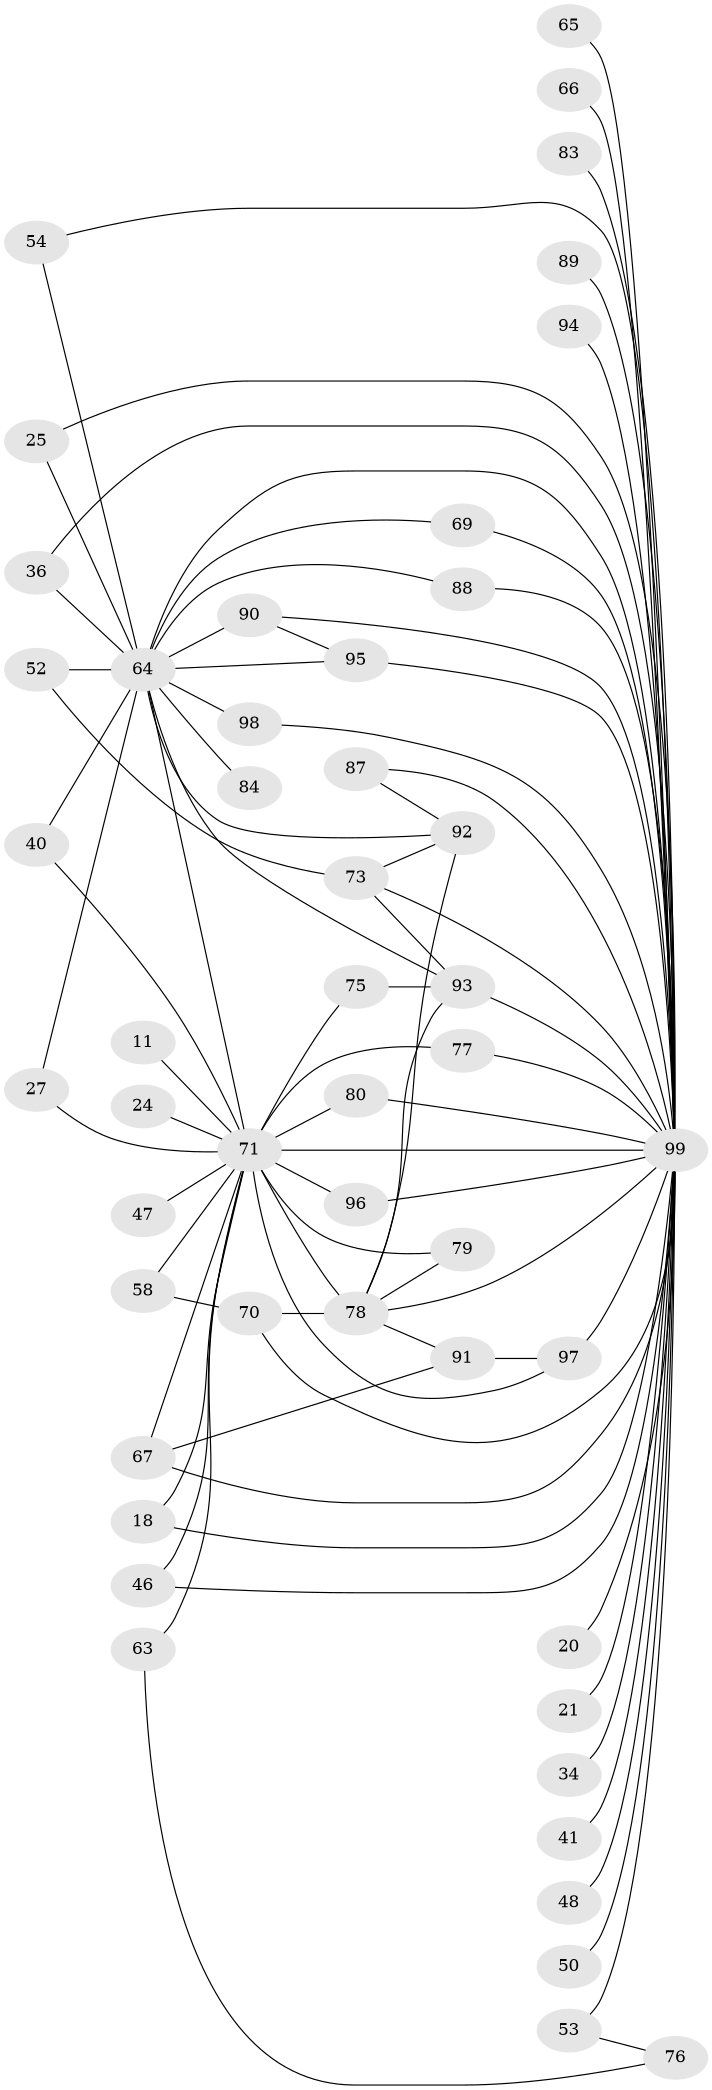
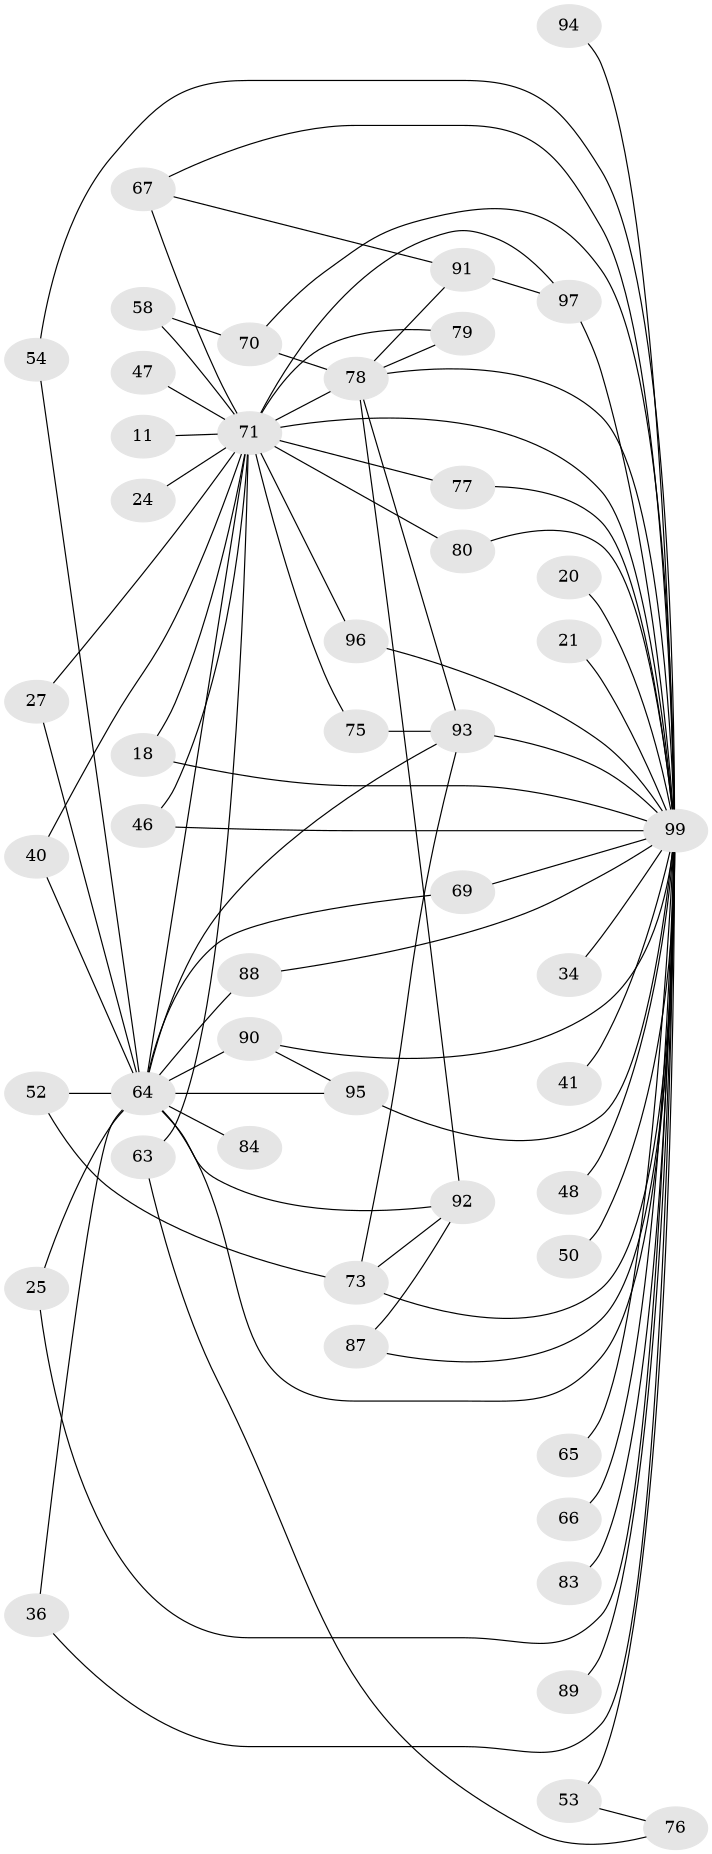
node "98": removed
